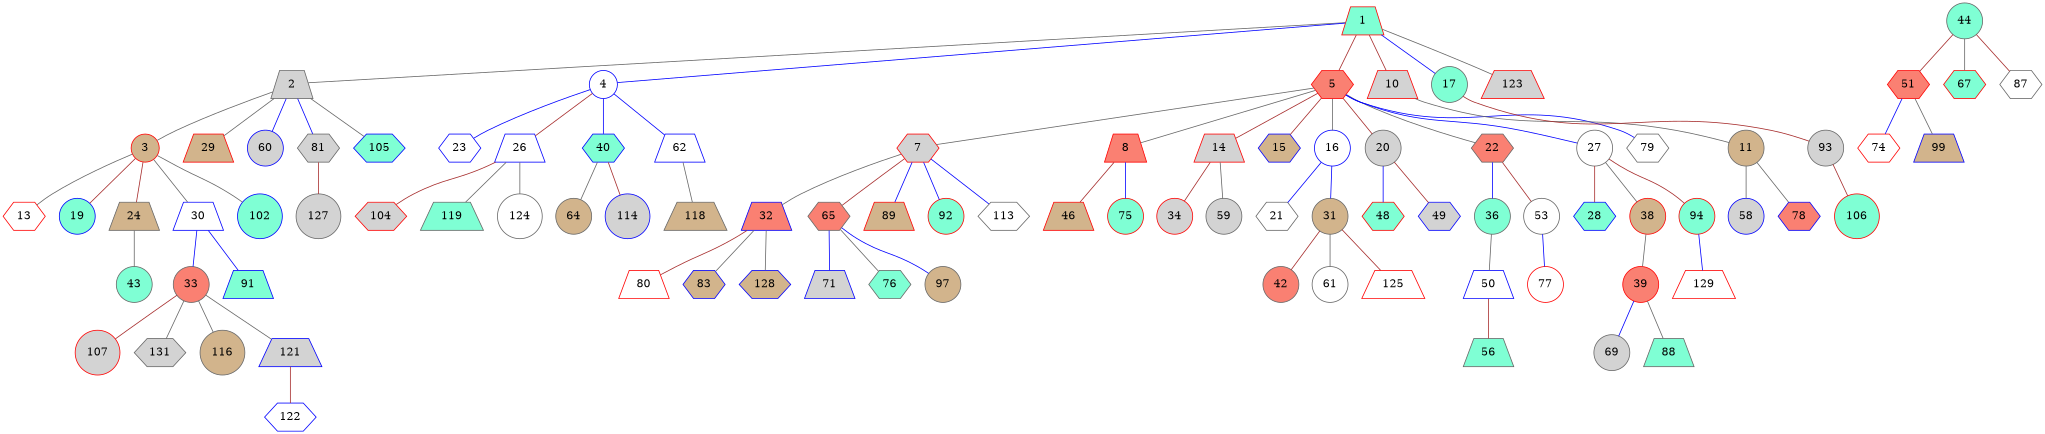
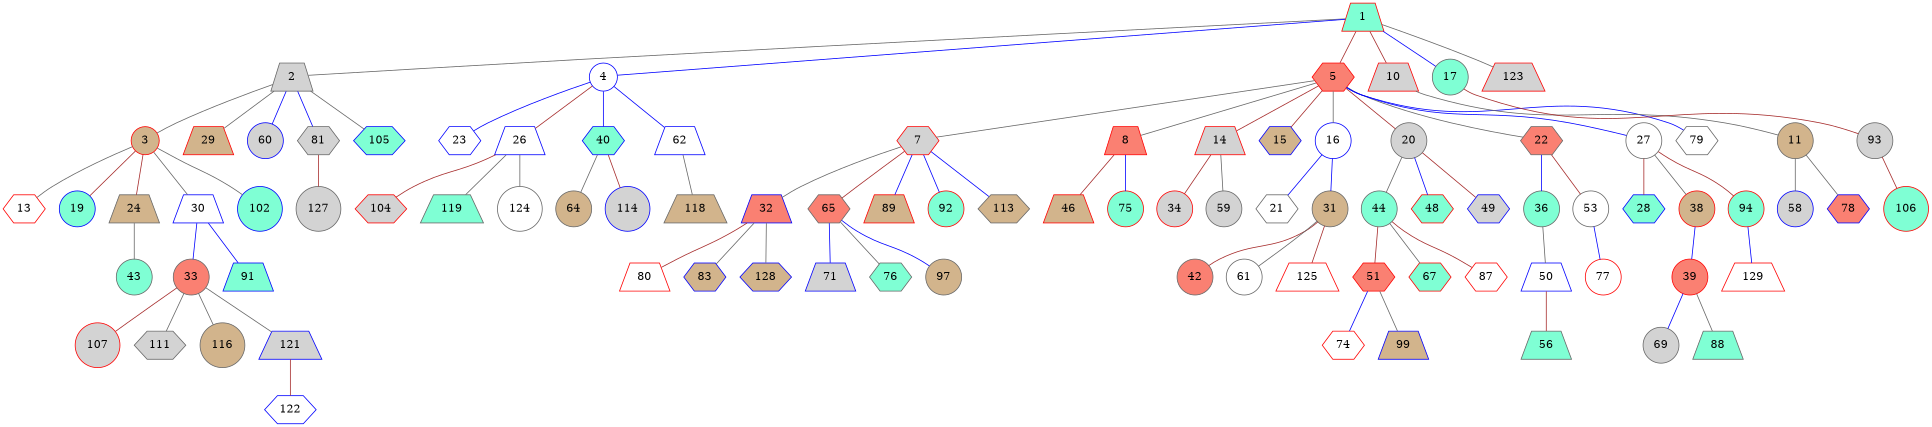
node "87": color gray40 -> red
edge "20" -- "44": added
node "113": fillcolor white -> tan
edge "38" -- "39": color gray40 -> blue
node "131": label "131" -> "111"
